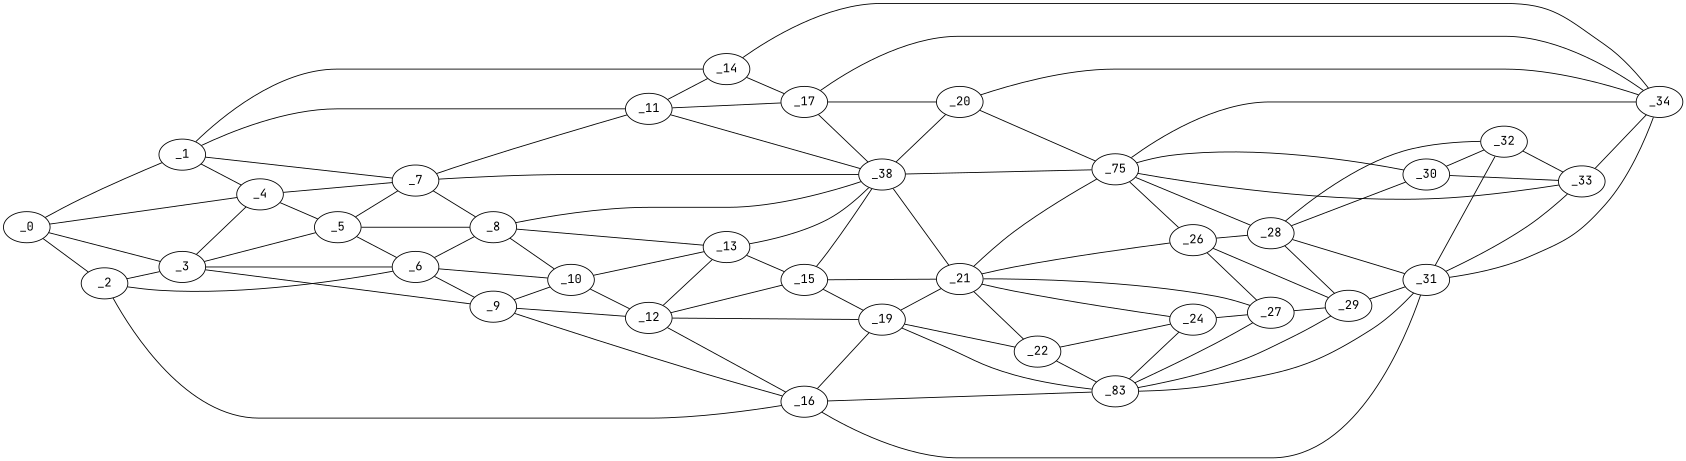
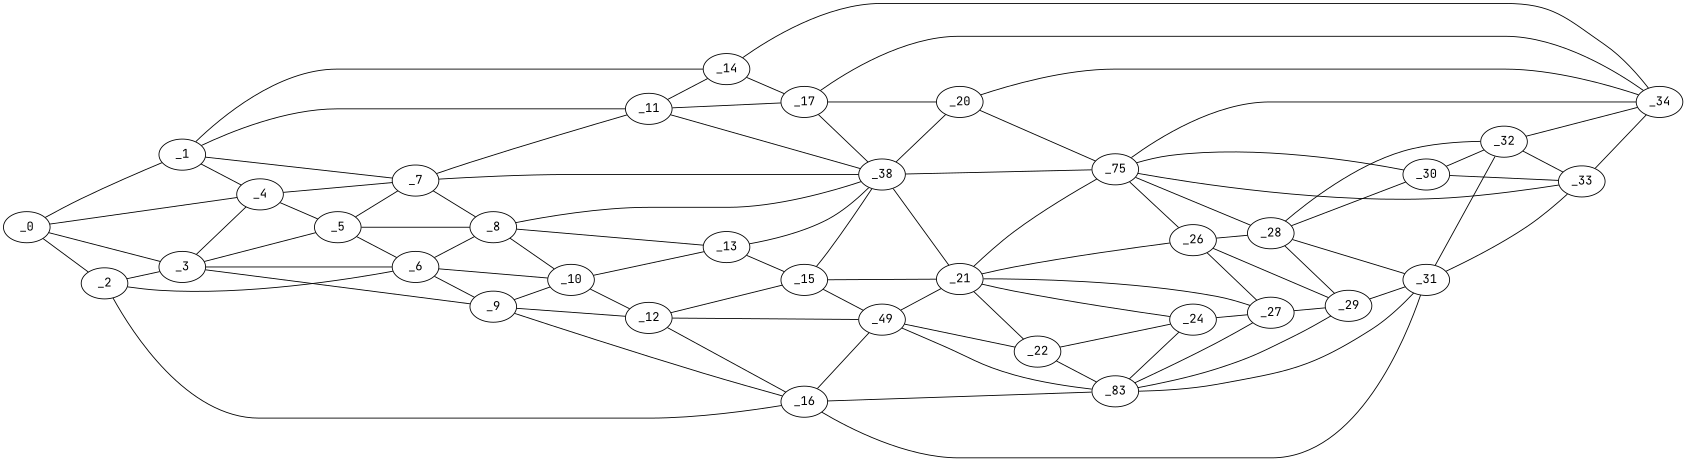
edge "_34" -- "_31": now "_34" -- "_32"
edge "_13" -- "_12": removed
node "_19": label "_19" -> "_49"
